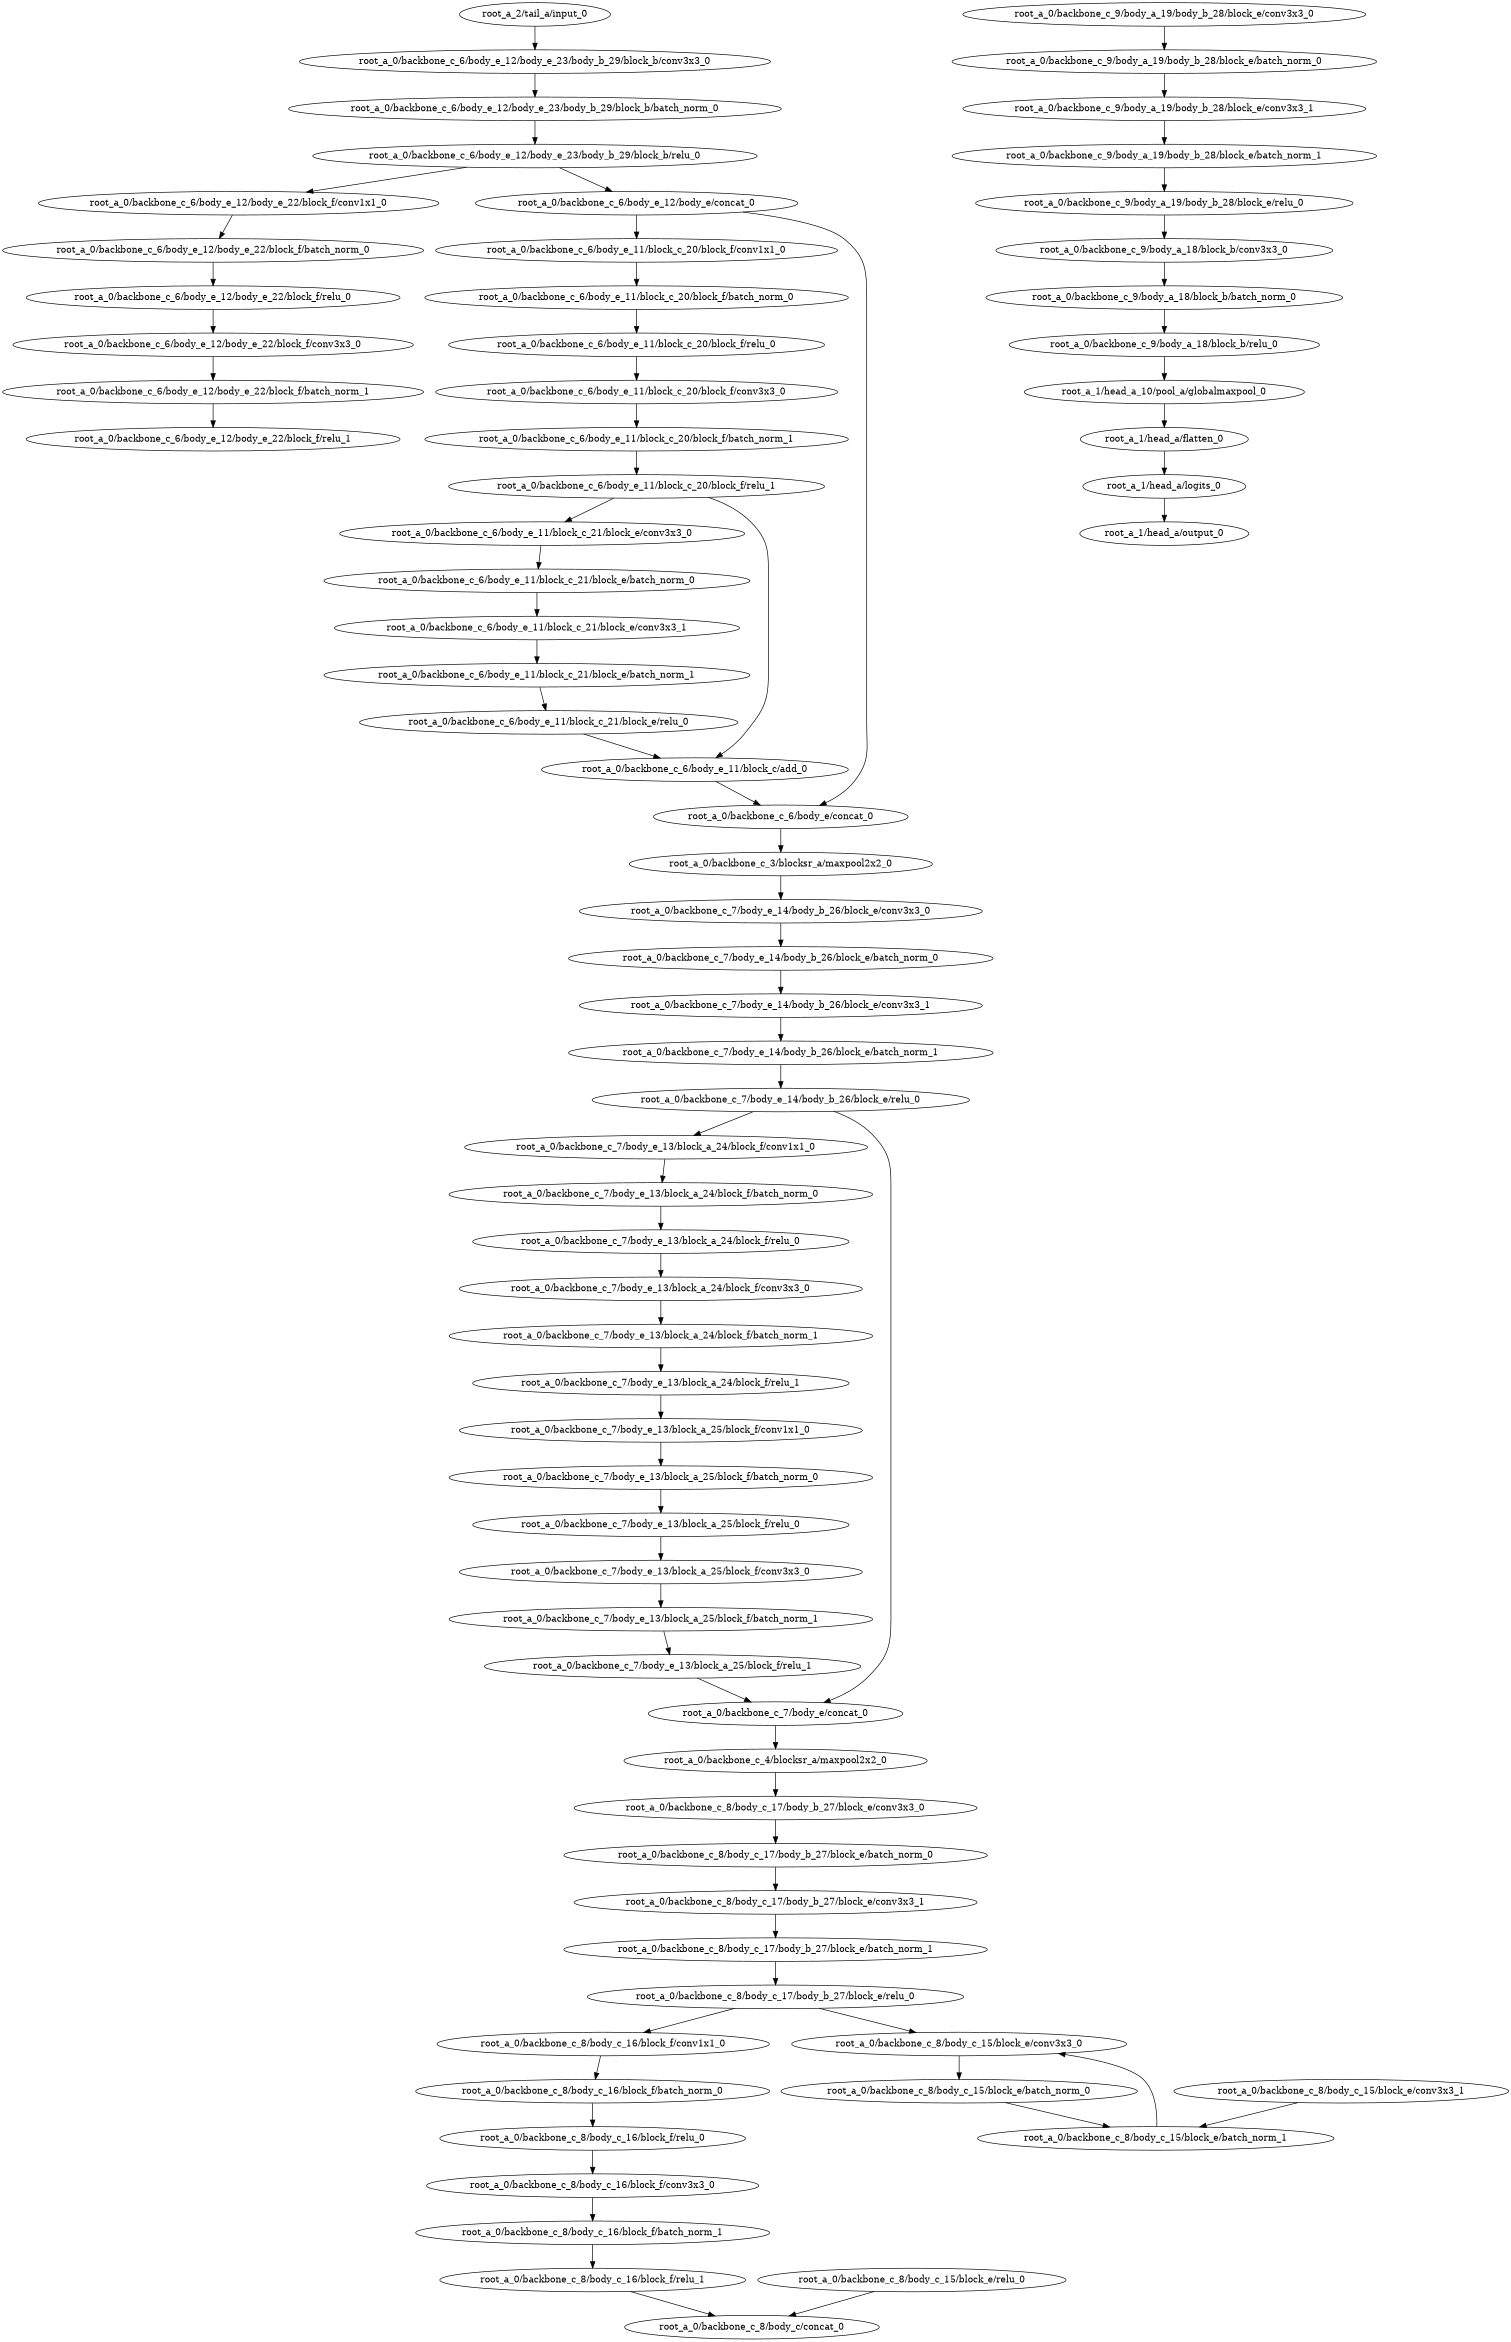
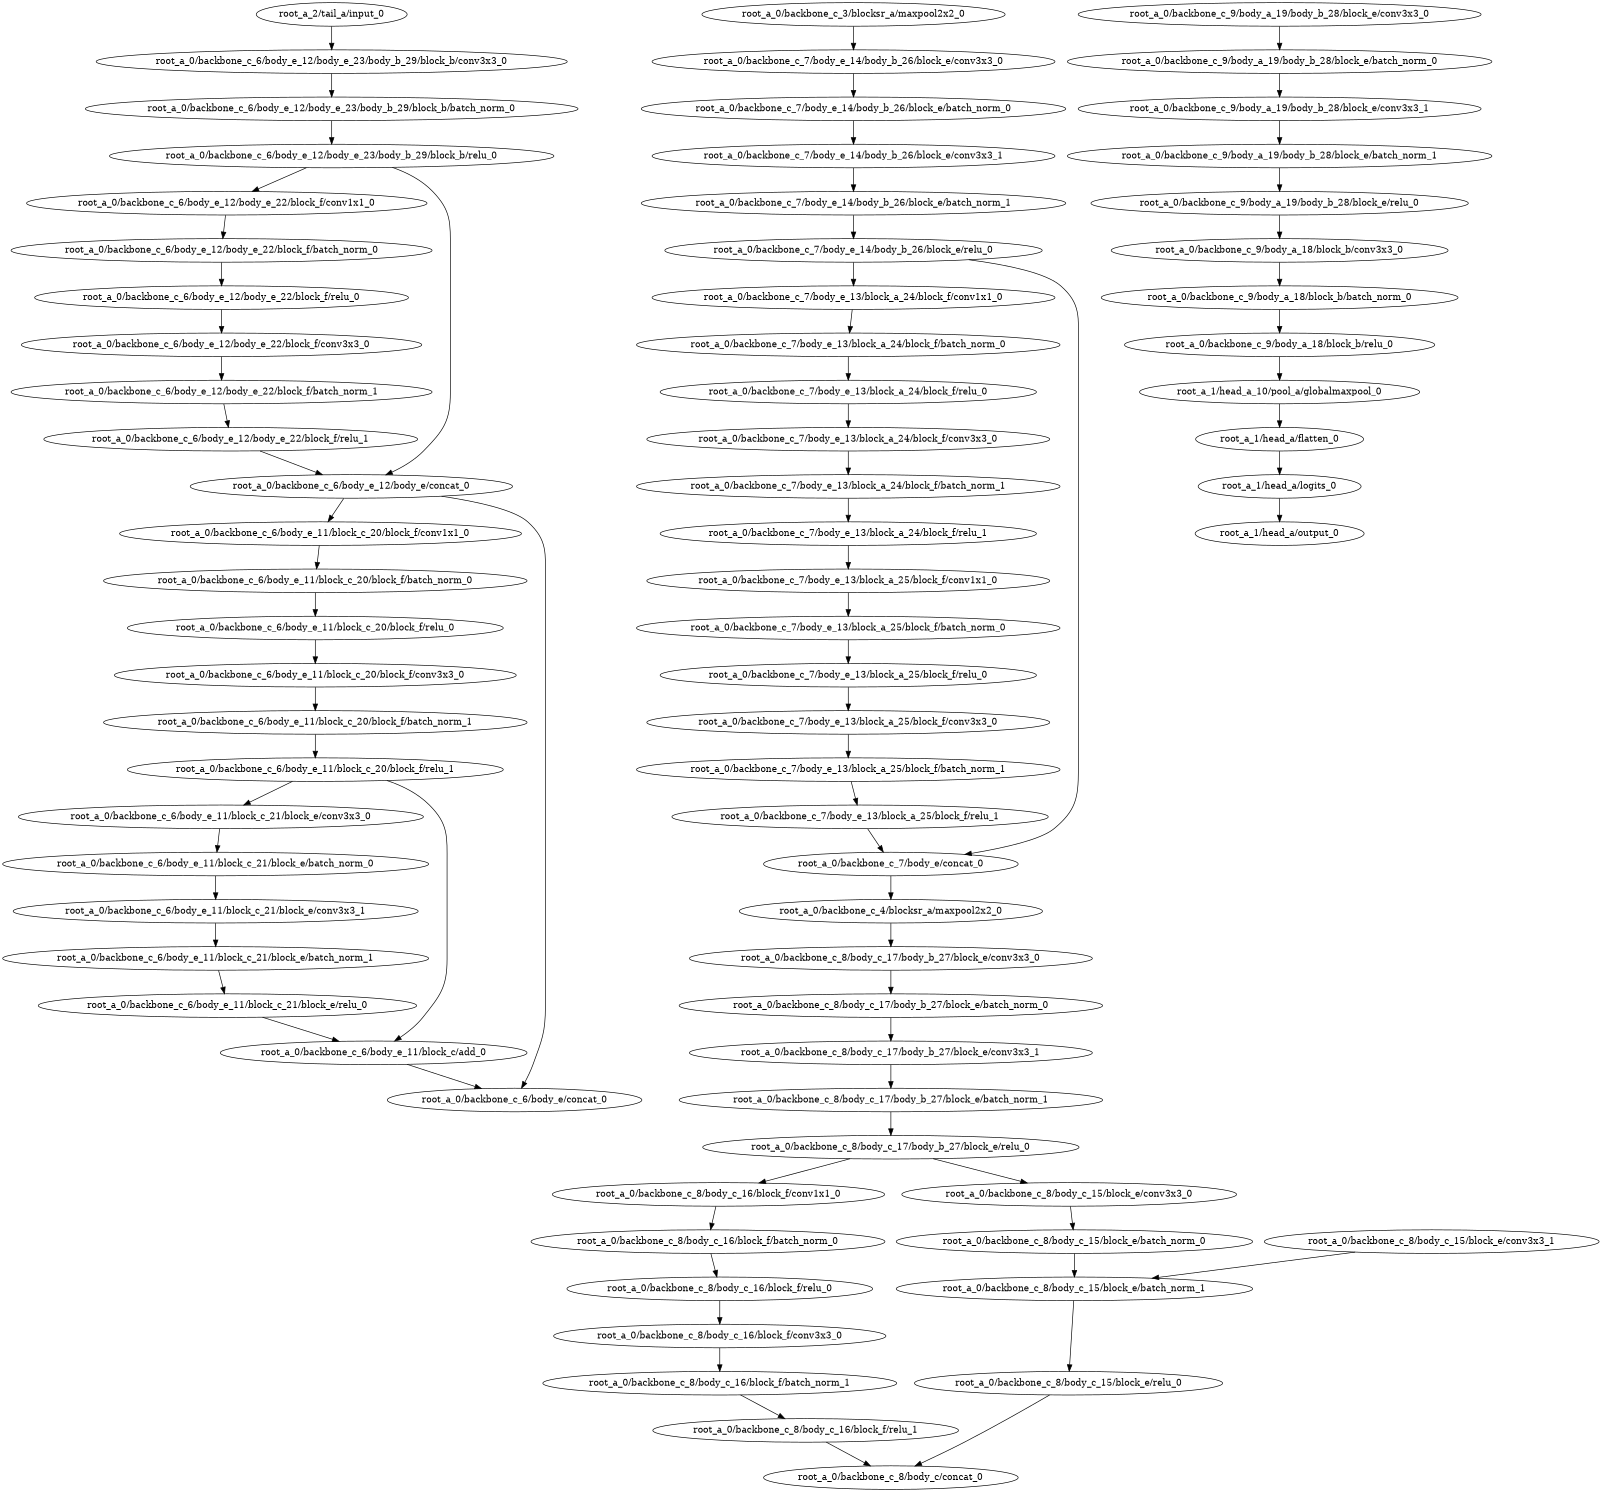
edge "root_a_0/backbone_c_6/body_e_12/body_e_22/block_f/relu_1" -> "root_a_0/backbone_c_6/body_e_12/body_e/concat_0": added
edge "root_a_0/backbone_c_6/body_e/concat_0" -> "root_a_0/backbone_c_3/blocksr_a/maxpool2x2_0": removed
edge "root_a_0/backbone_c_8/body_c_15/block_e/batch_norm_1" -> "root_a_0/backbone_c_8/body_c_15/block_e/conv3x3_0": now "root_a_0/backbone_c_8/body_c_15/block_e/batch_norm_1" -> "root_a_0/backbone_c_8/body_c_15/block_e/relu_0"
